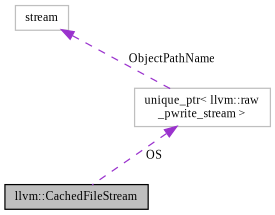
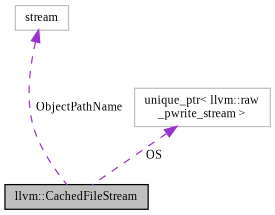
edge "unique_ptr< llvm::raw _pwrite_stream >" -> "stream": now "llvm::CachedFileStream" -> "stream"
